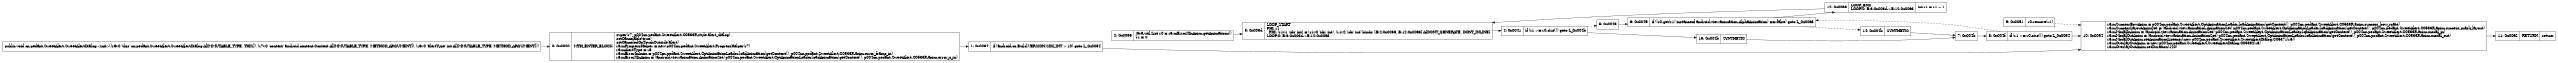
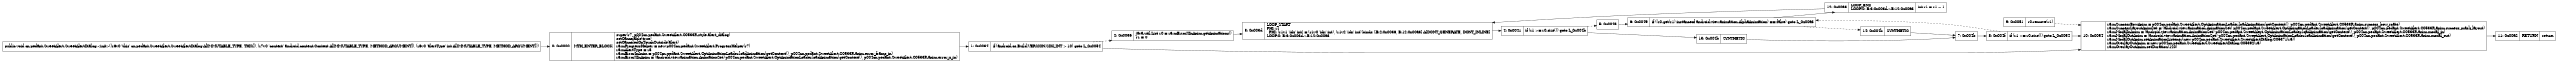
edge "1: 0x0034" -> "2: 0x0036": added
